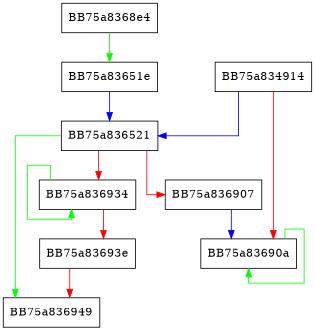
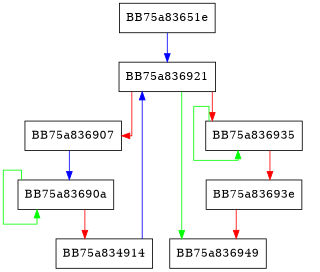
node "BB75a8368e4": removed
node "BB75a836521": label "BB75a836521" -> "BB75a836921"
edge "BB75a834914" -> "BB75a83690a": reversed
node "BB75a836934": label "BB75a836934" -> "BB75a836935"
